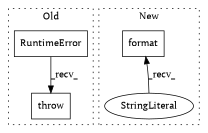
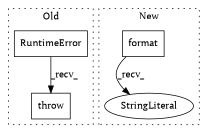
edge "StringLiteral" -> "format": reversed
